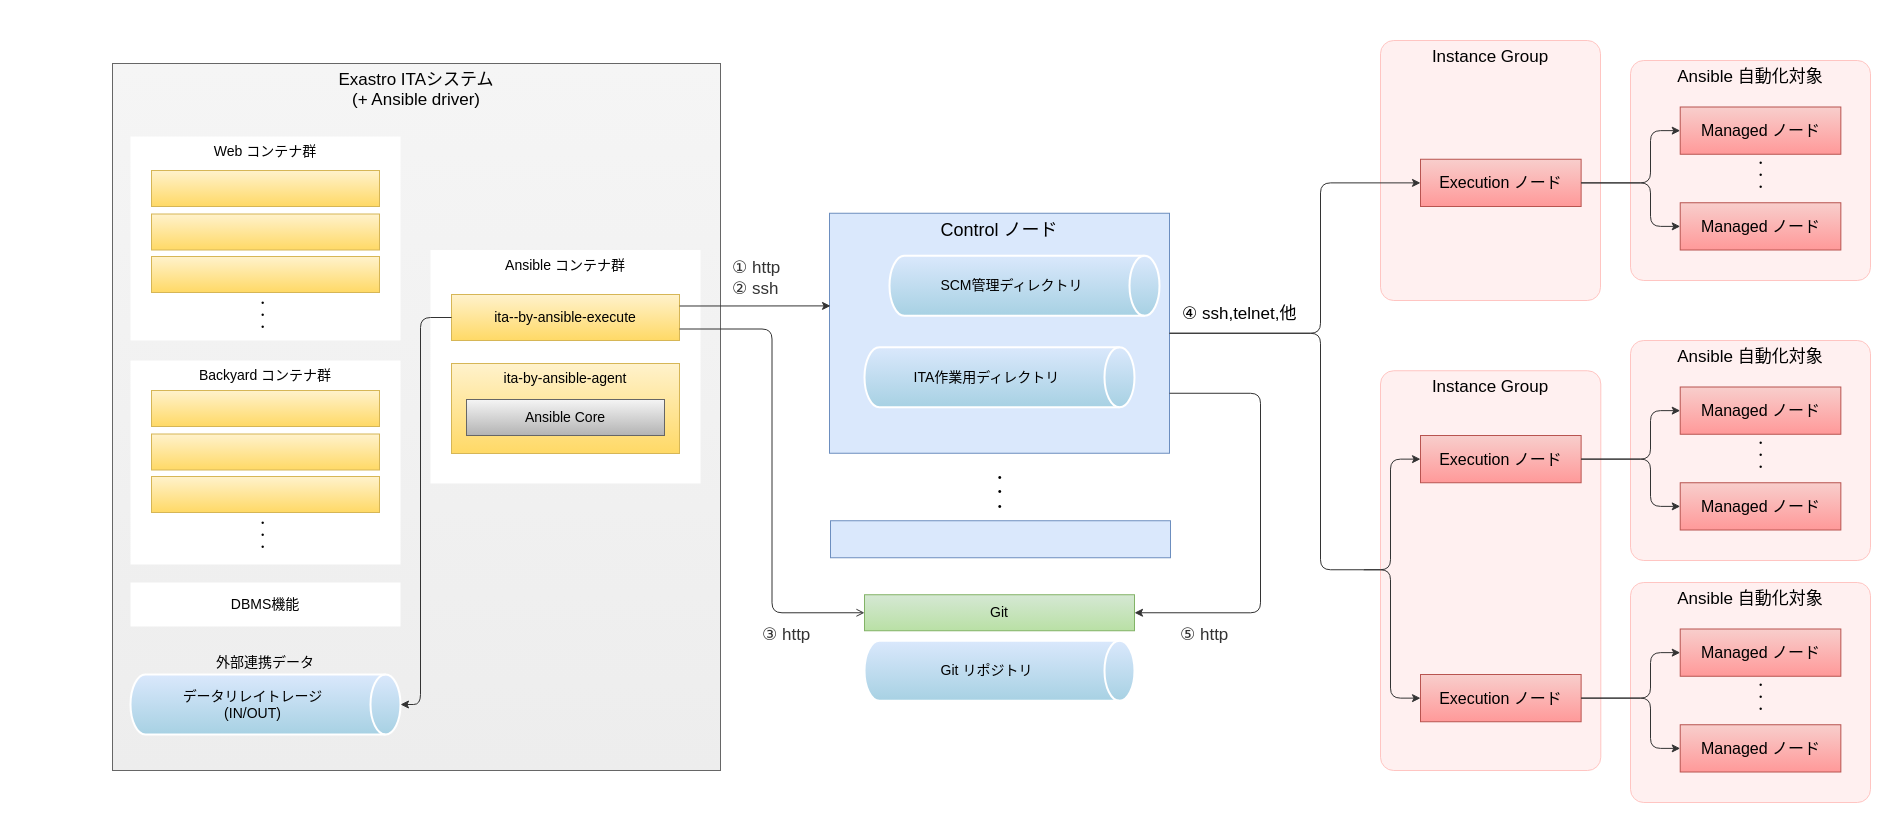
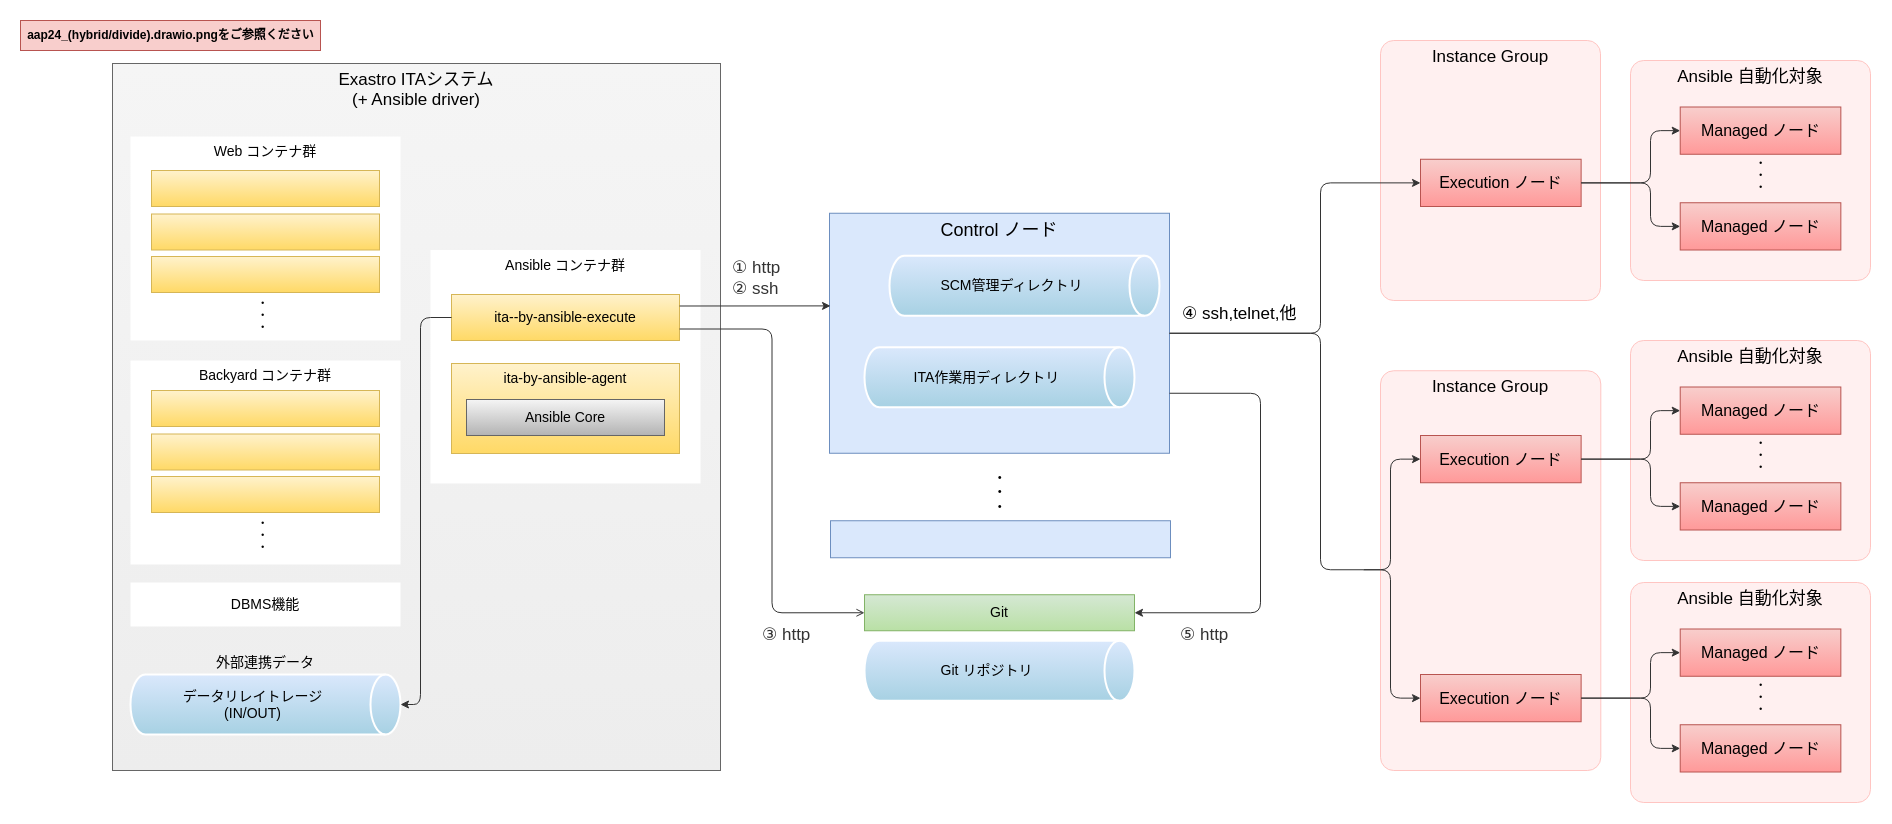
node "aap24_(hybrid/divide).drawio.pngをご参照ください": added
